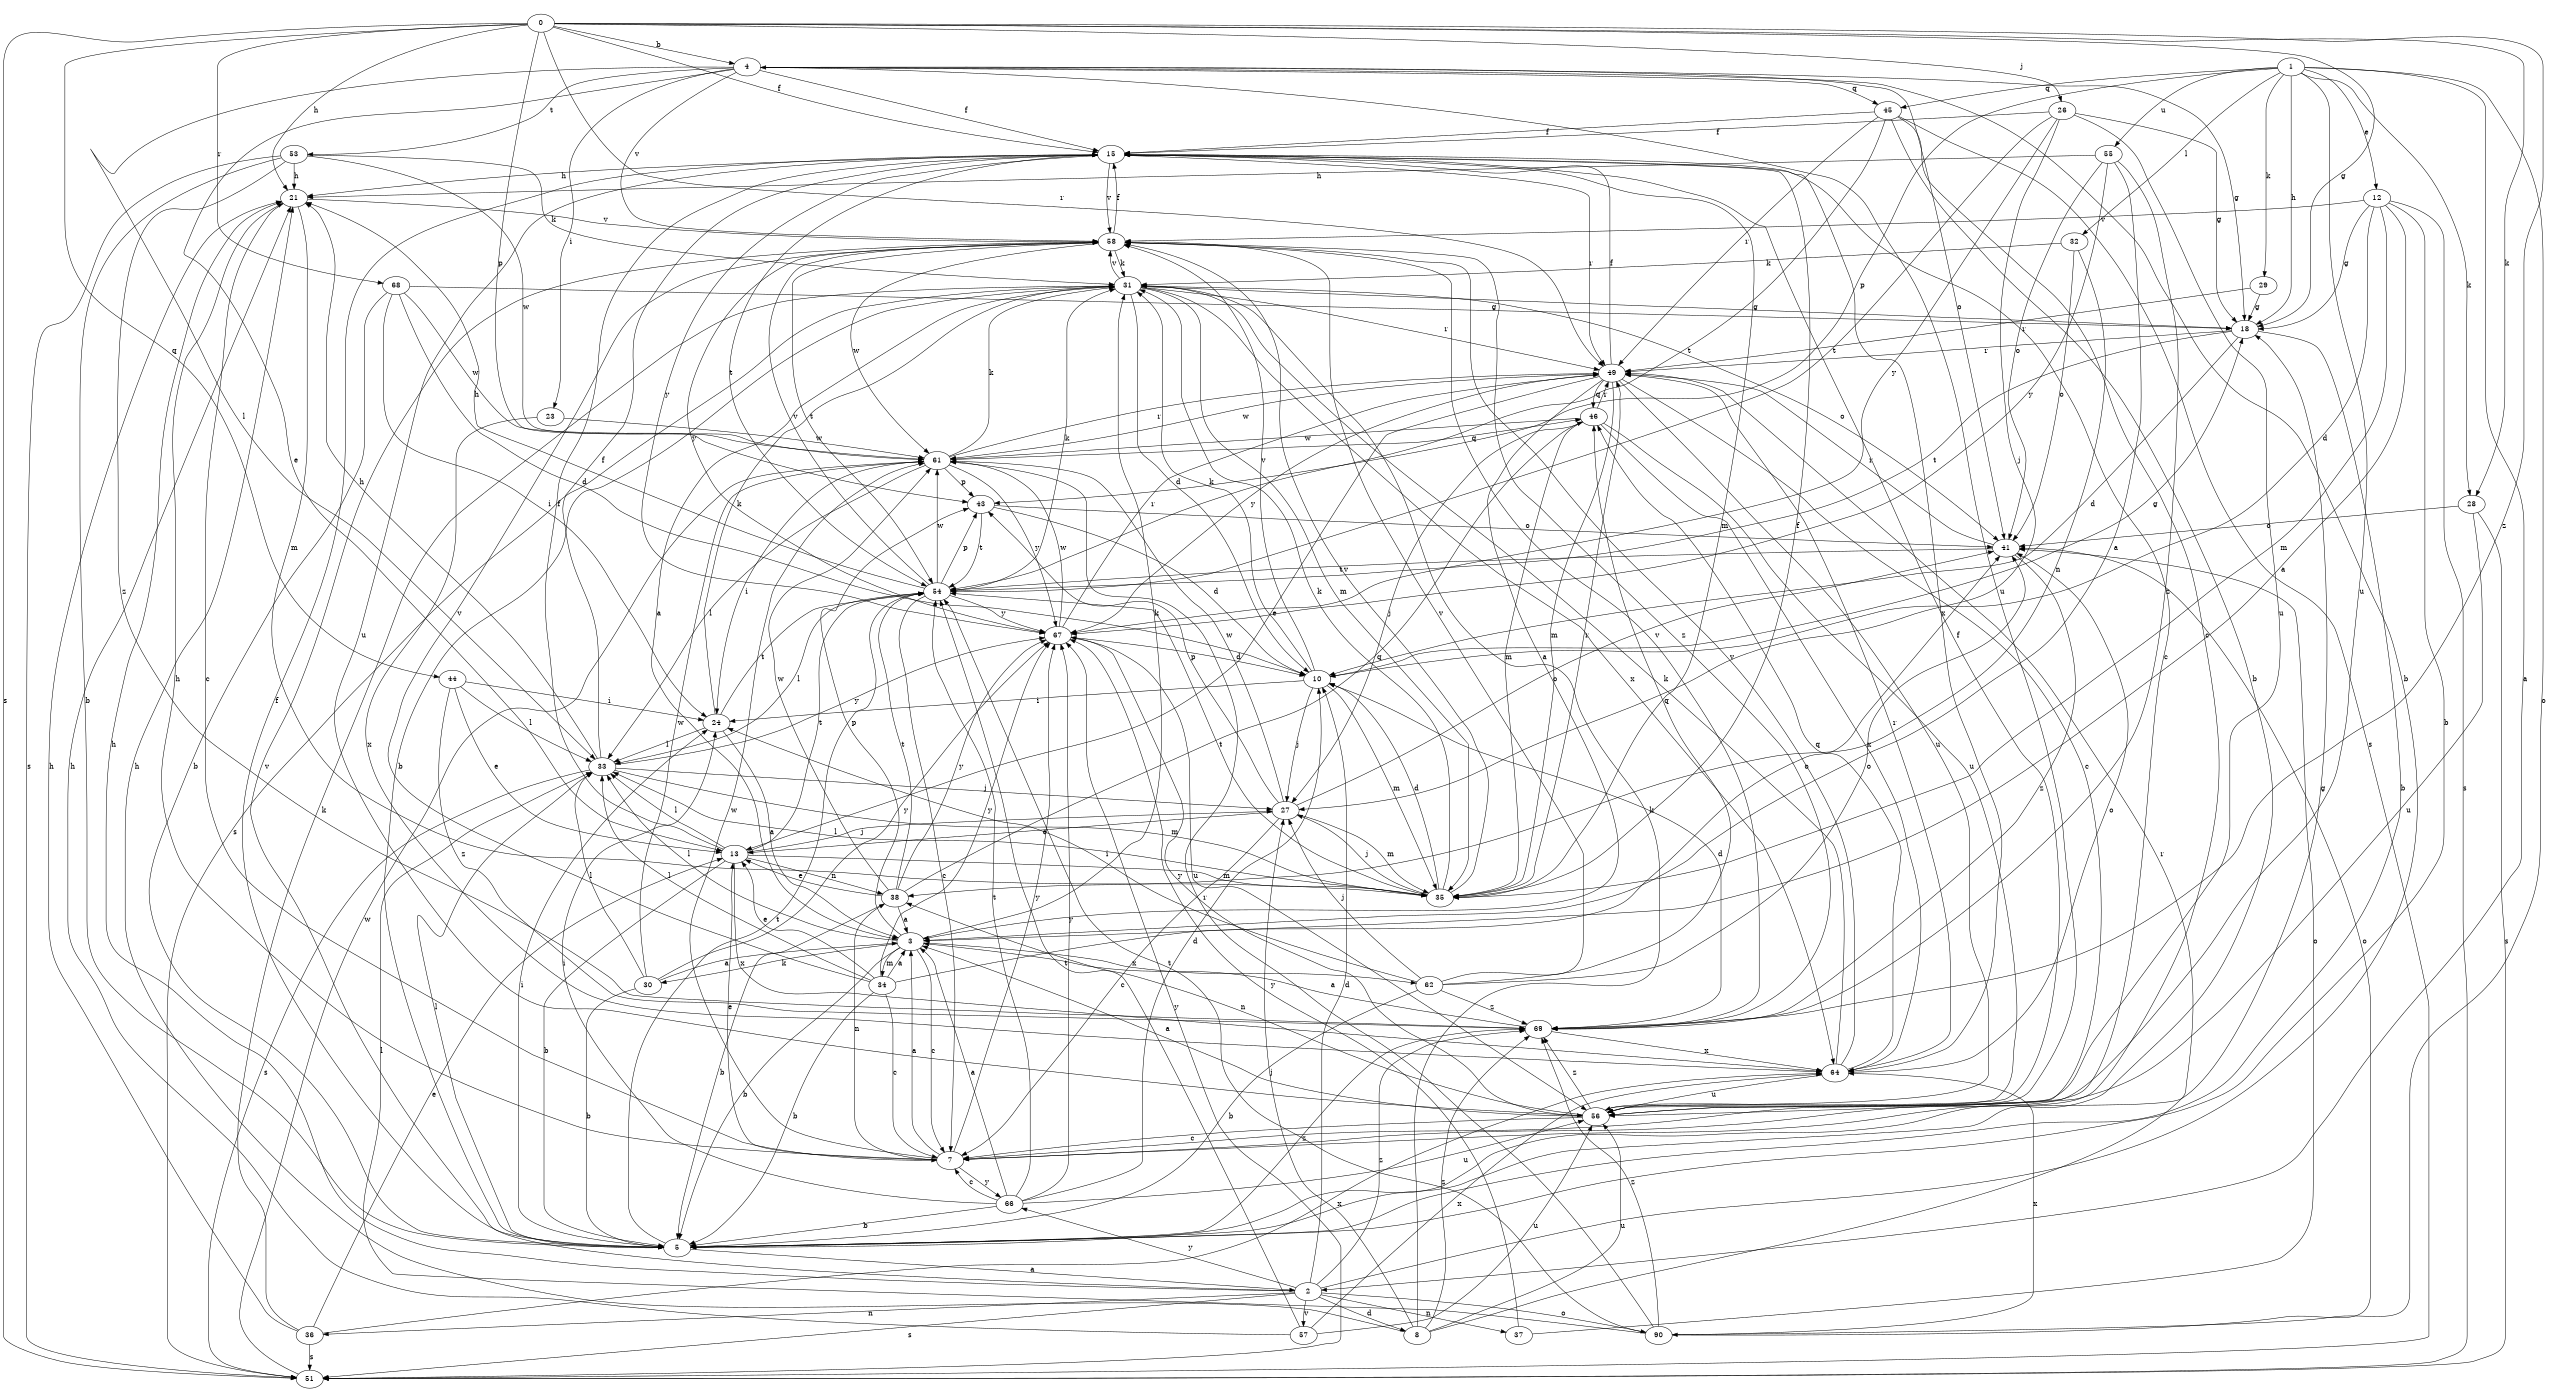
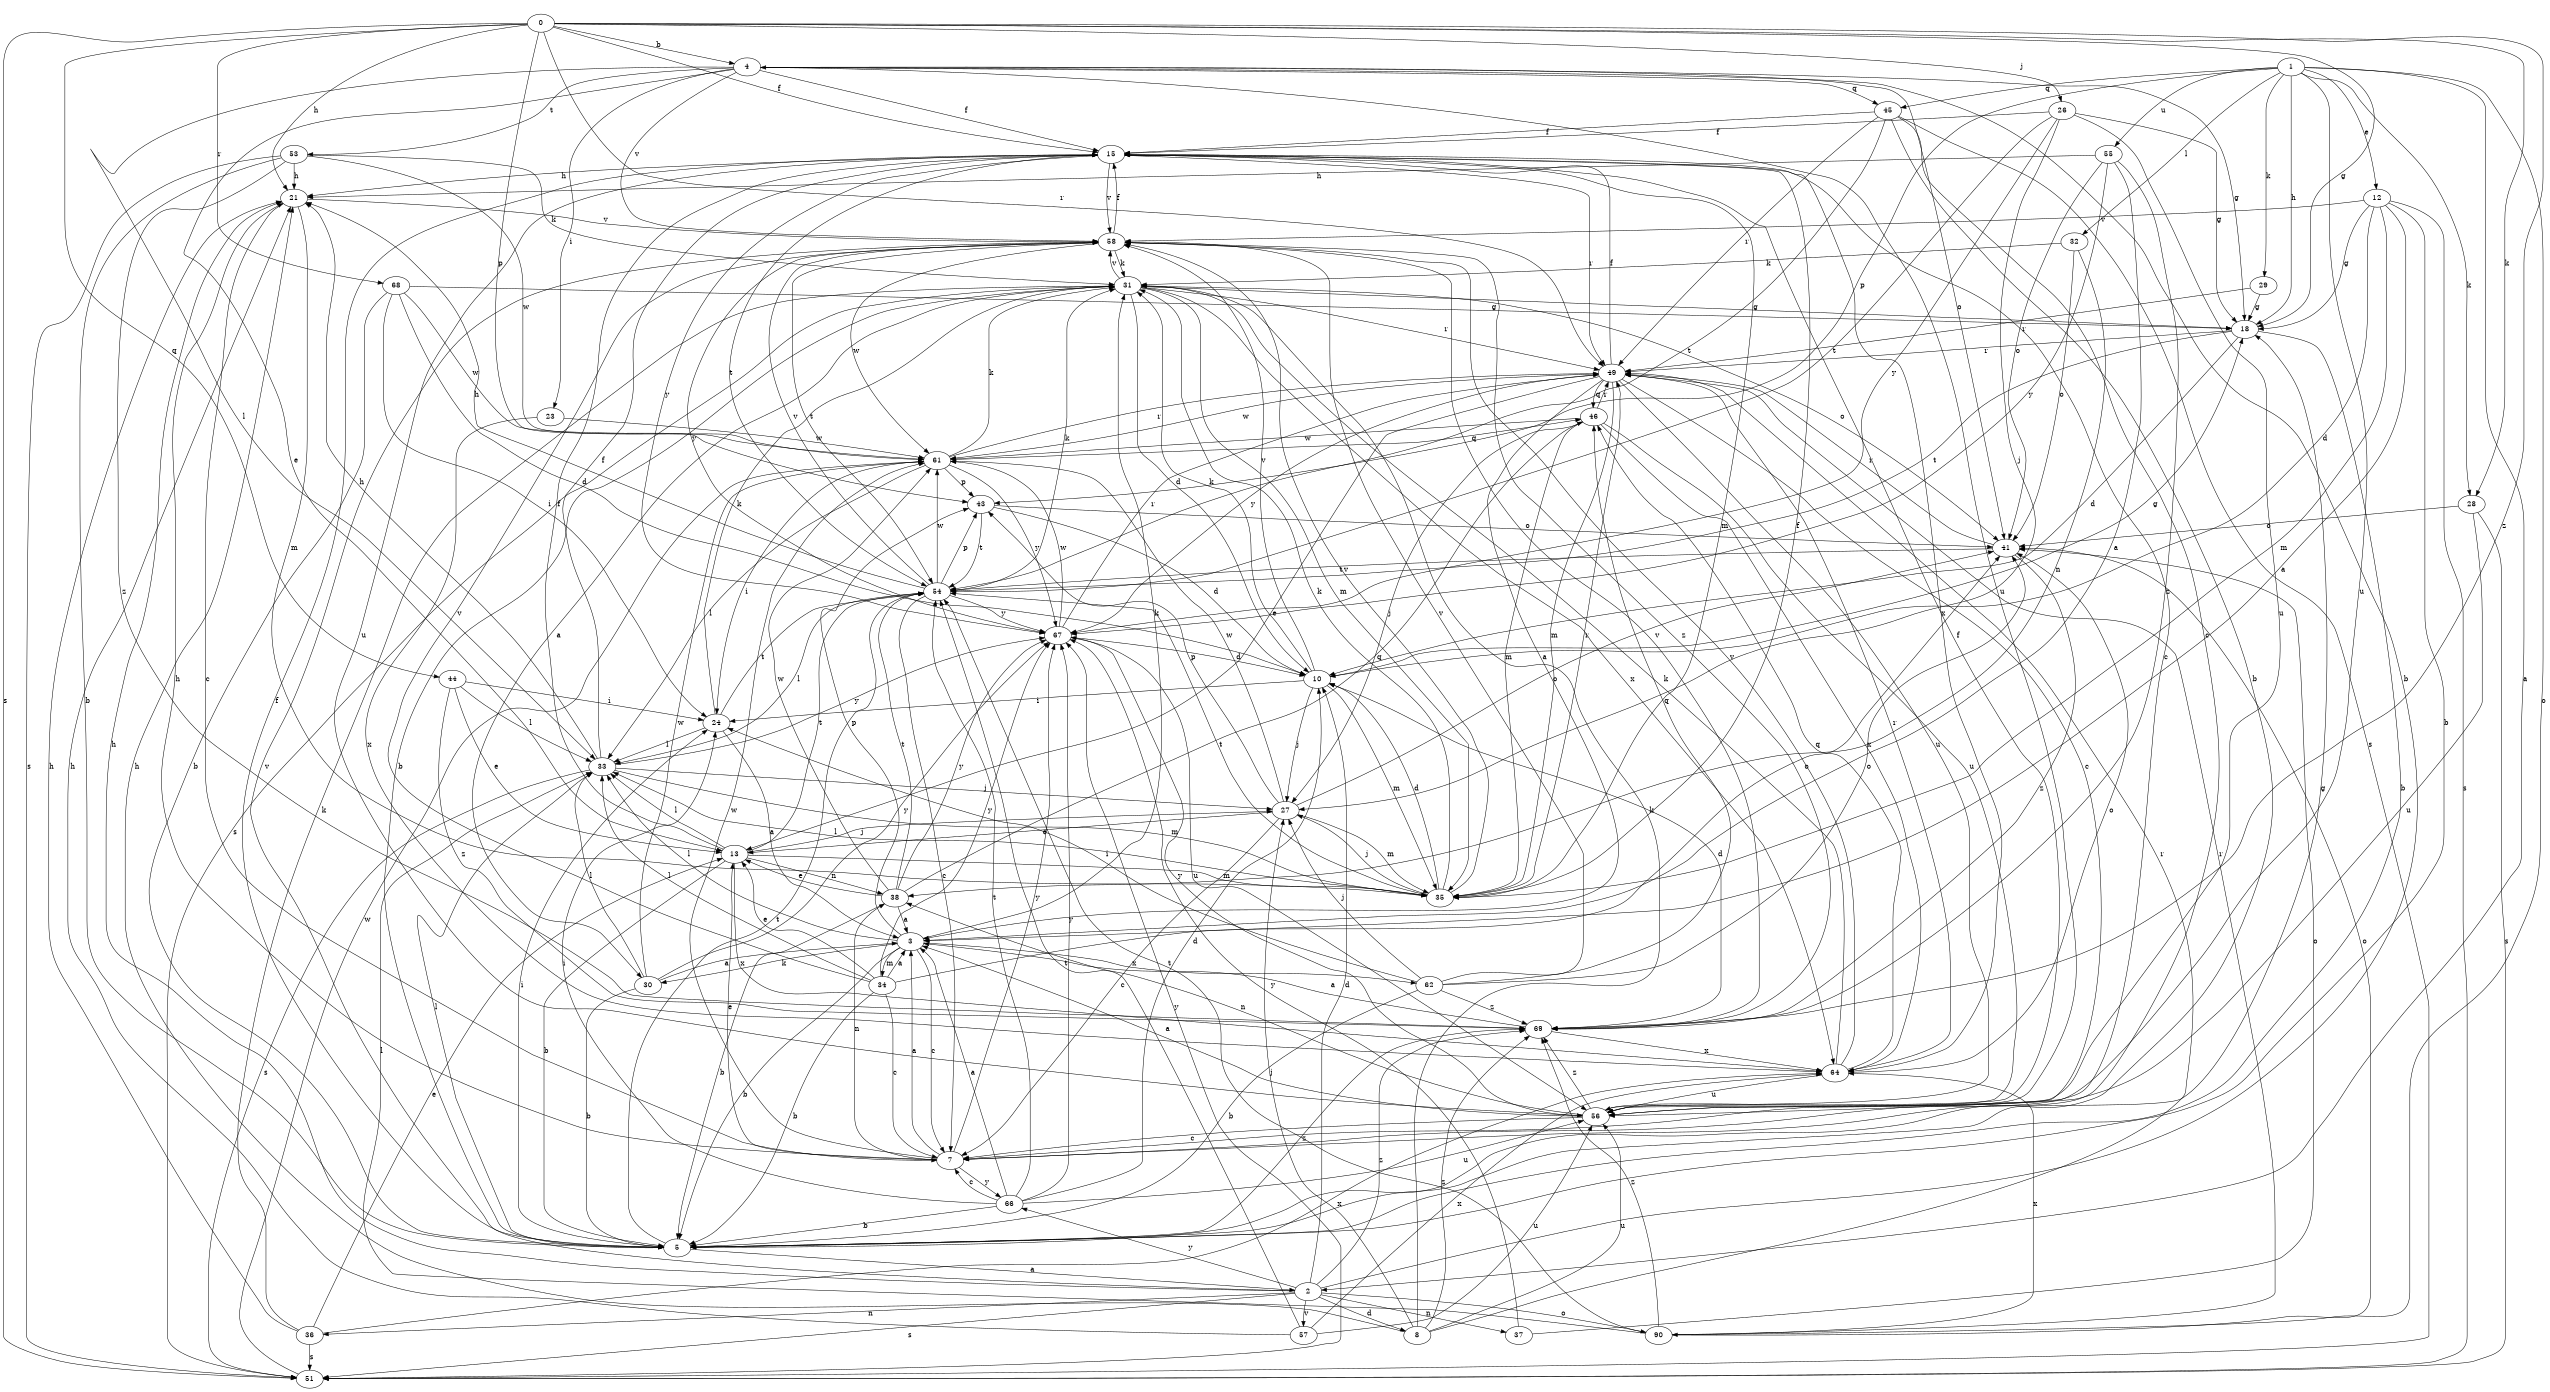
edge "31" -> "3": now "31" -> "30"
edge "90" -> "61": now "90" -> "49"
